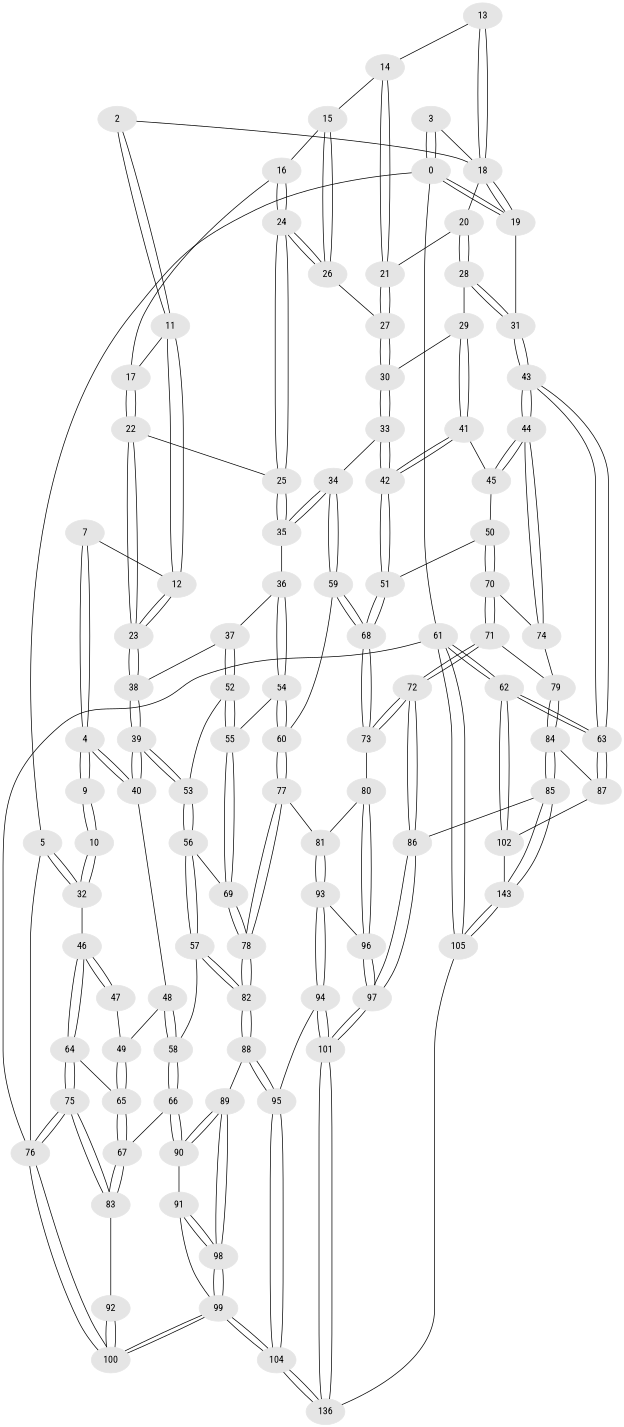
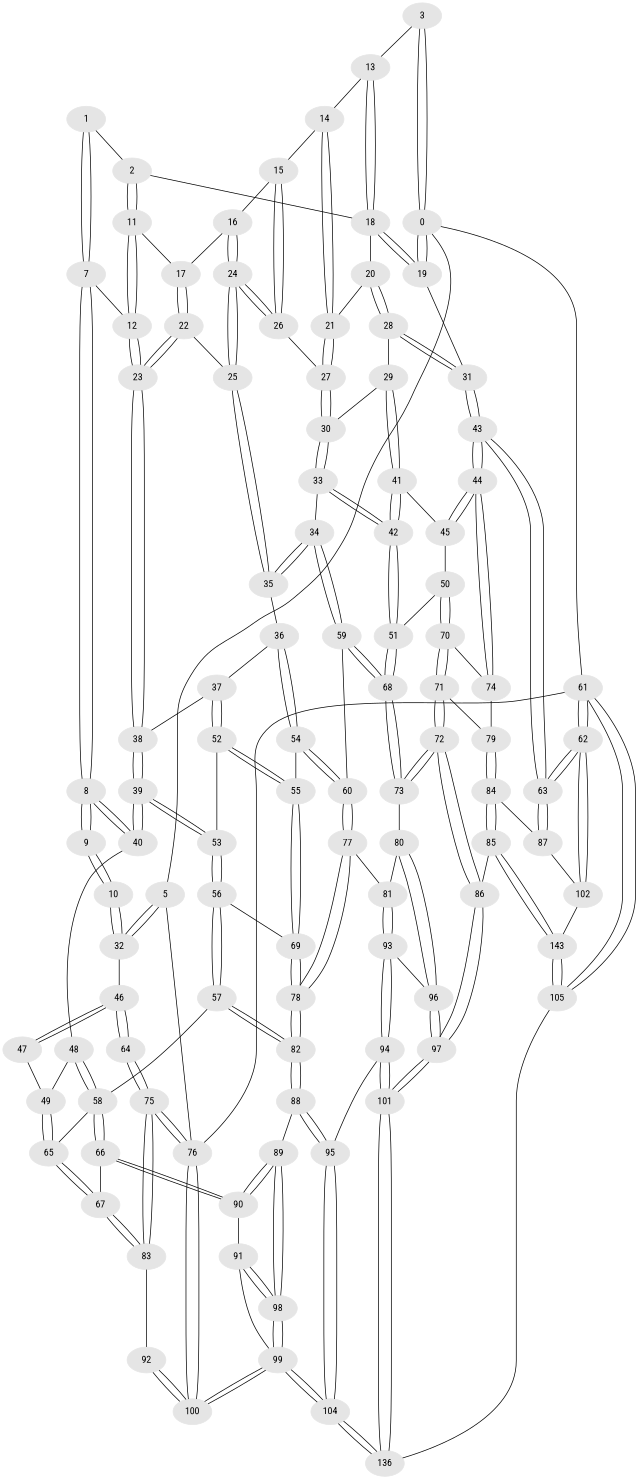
node "1": added
edge "3" -- "18": now "3" -- "13"
node "4": label "4" -> "8"
edge "64" -- "65": now "58" -- "65"
